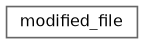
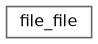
node "modified_file": label "modified_file" -> "file_file"
